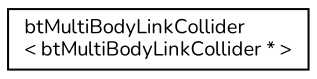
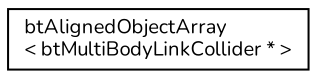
node "btMultiBodyLinkCollider < btMultiBodyLinkCollider * >": label "btMultiBodyLinkCollider < btMultiBodyLinkCollider * >" -> "btAlignedObjectArray < btMultiBodyLinkCollider * >"
